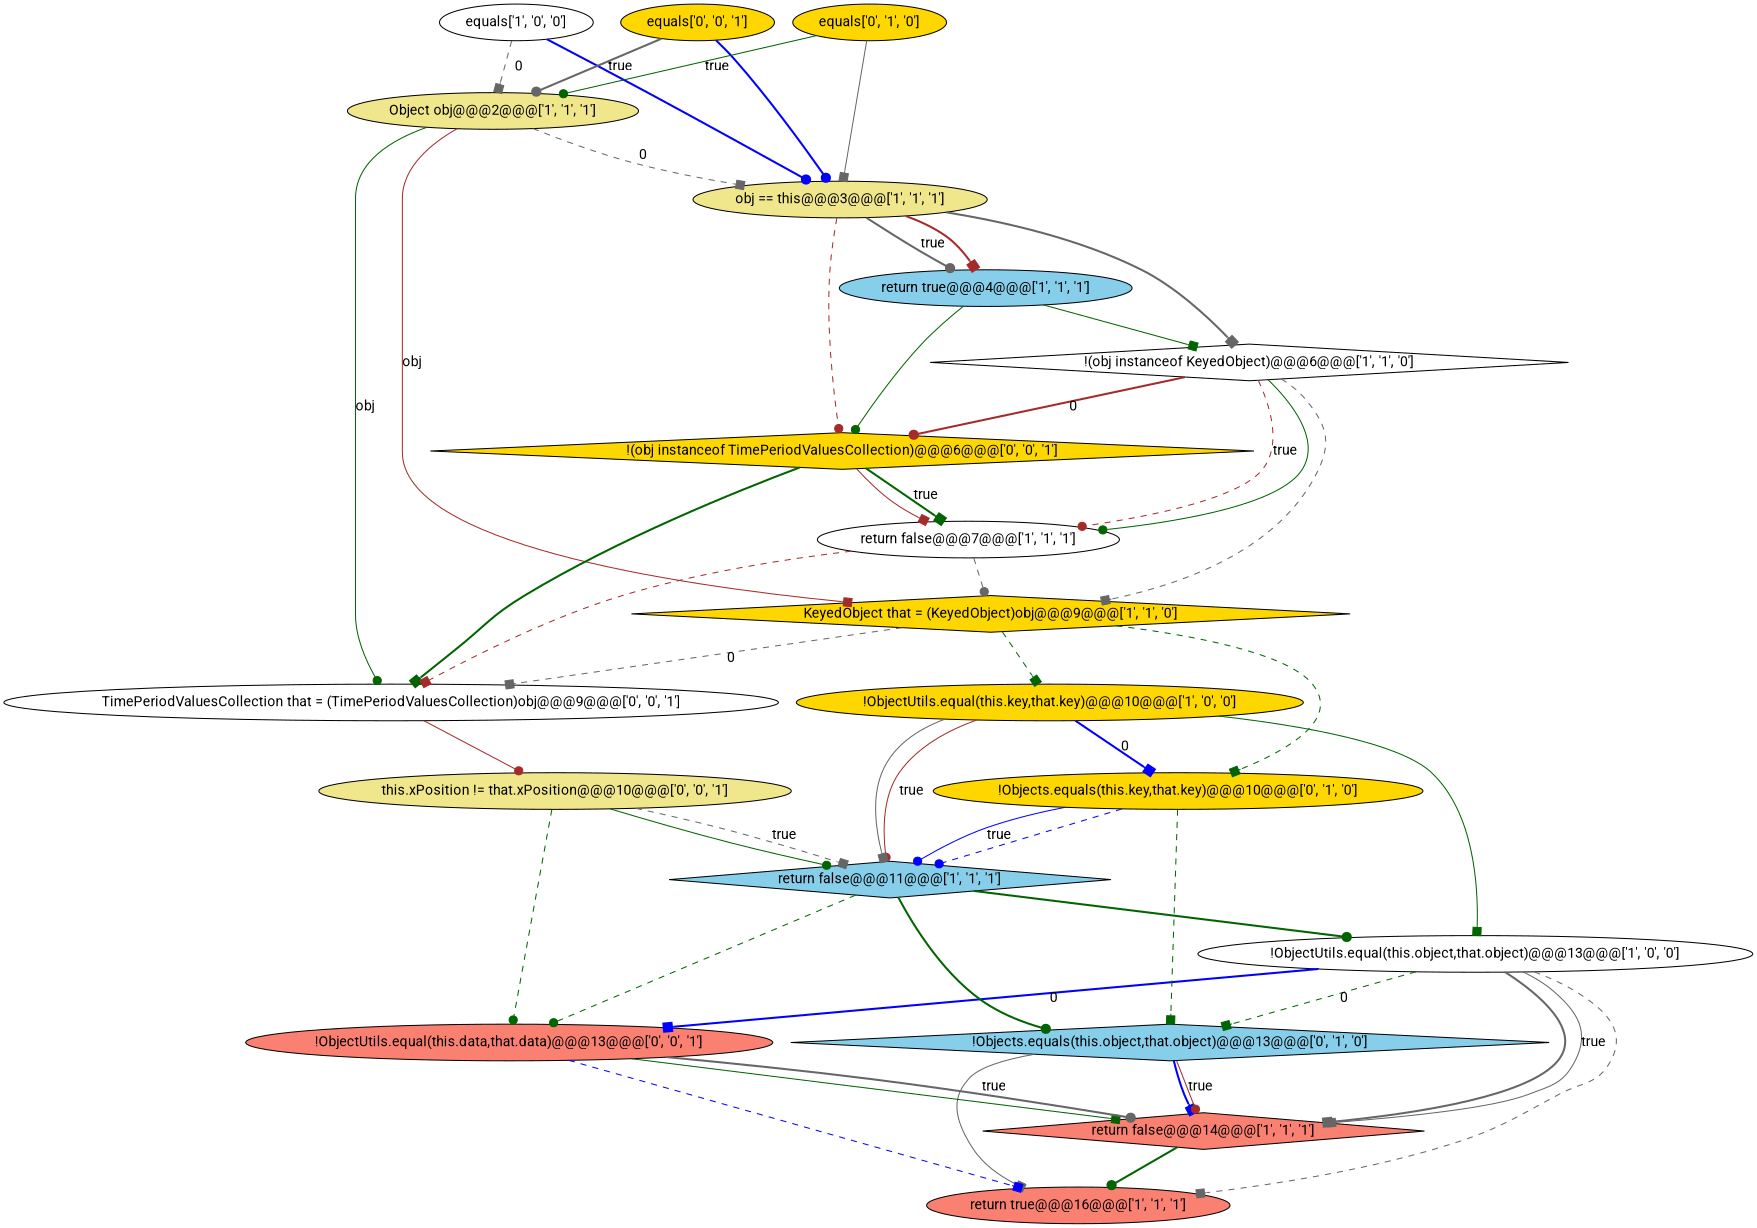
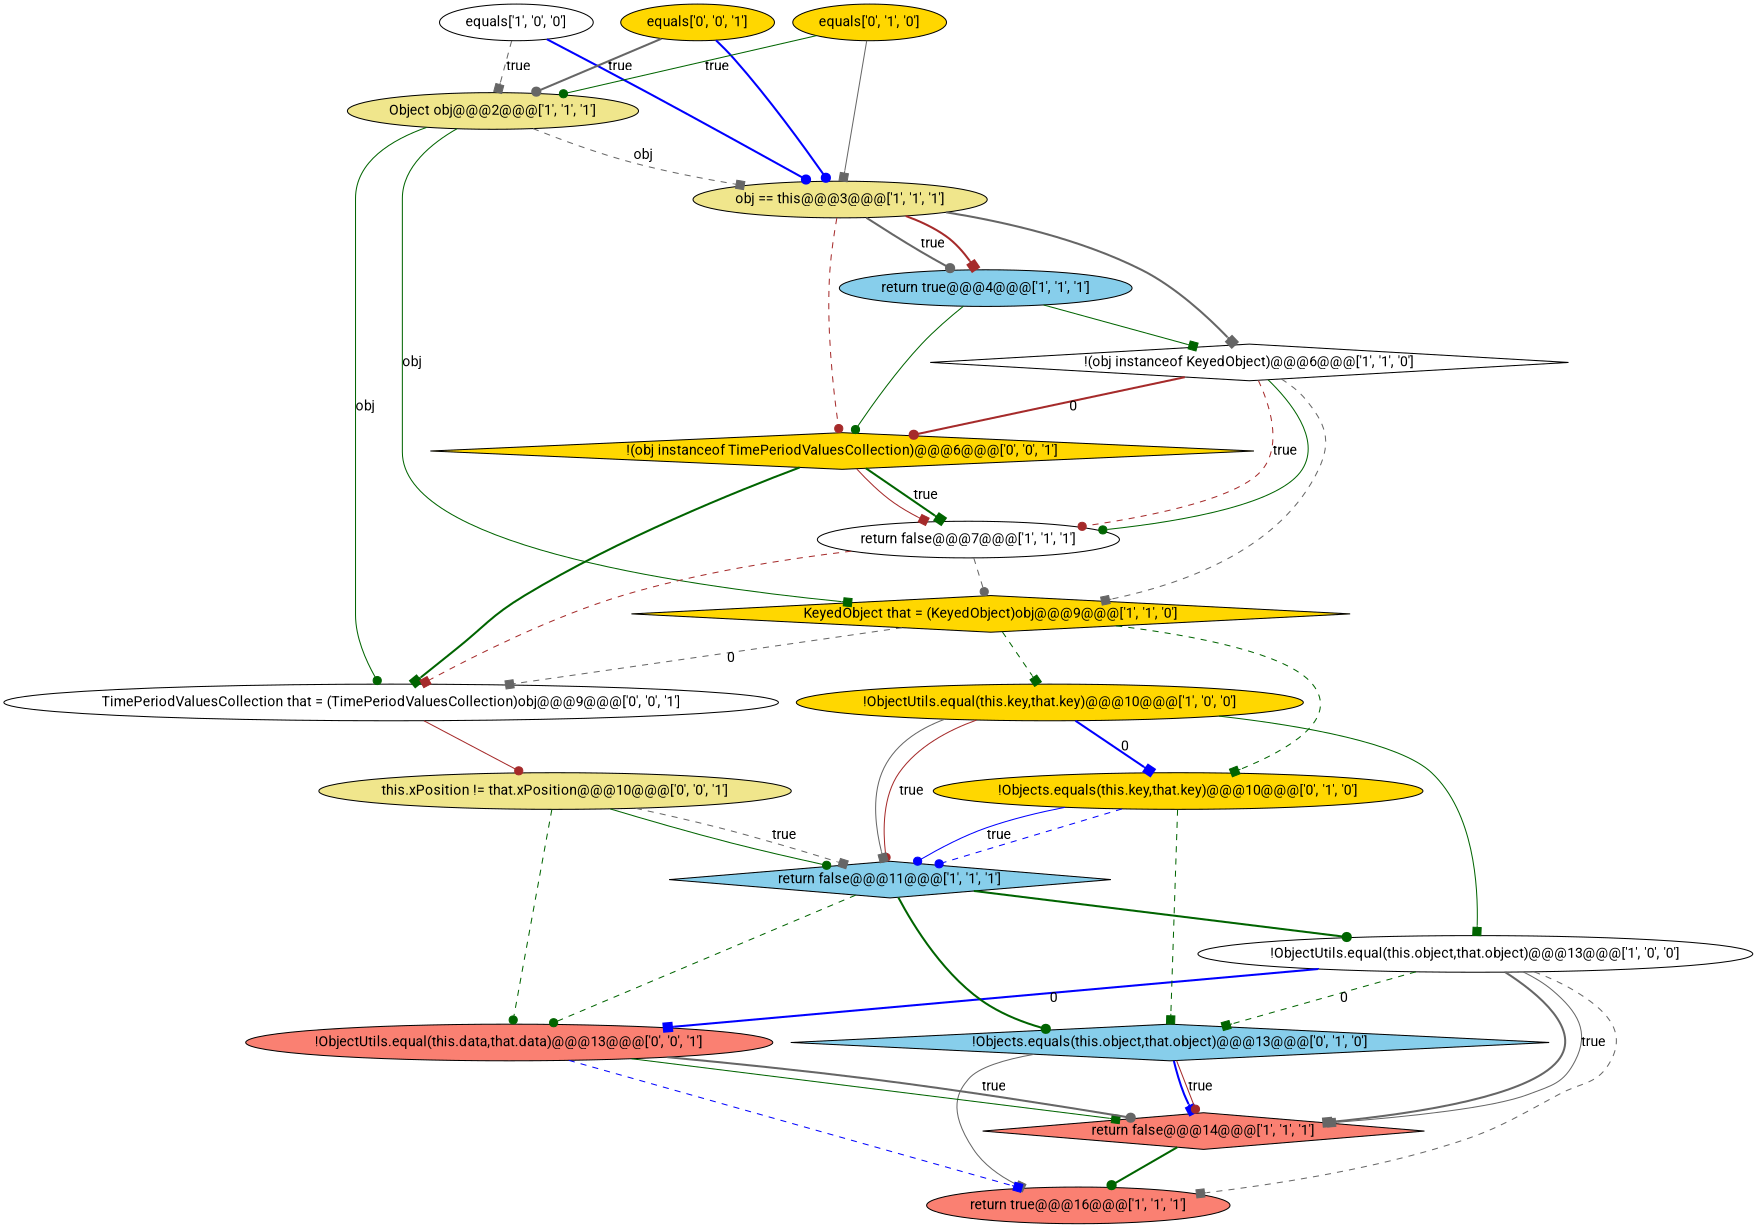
edge "equals['1', '0', '0']" -> "Object obj@@@2@@@['1', '1', '1']": label "0" -> "true"
edge "Object obj@@@2@@@['1', '1', '1']" -> "obj == this@@@3@@@['1', '1', '1']": label "0" -> "obj"
edge "Object obj@@@2@@@['1', '1', '1']" -> "KeyedObject that = (KeyedObject)obj@@@9@@@['1', '1', '0']": color brown -> darkgreen
